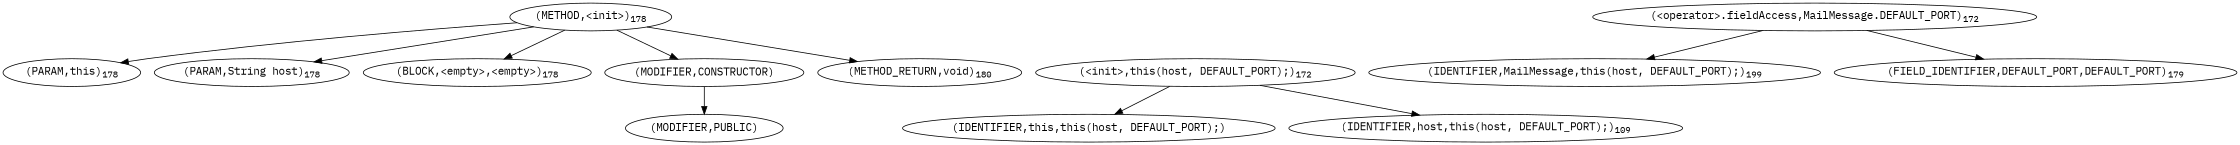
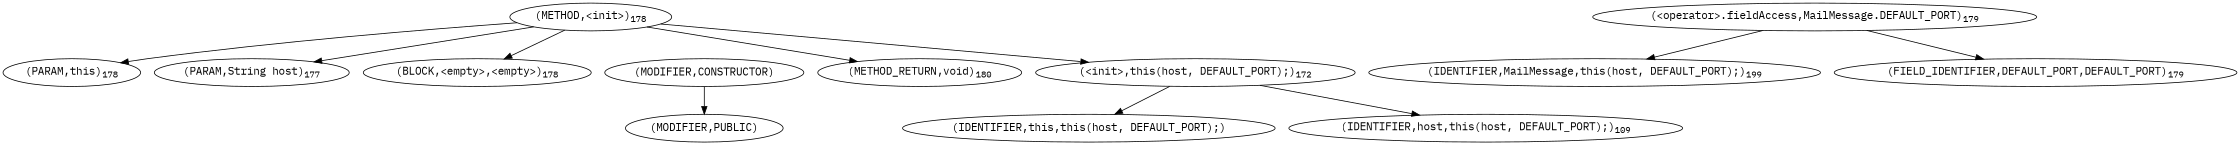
node "(<operator>.fieldAccess,MailMessage.DEFAULT_PORT)": text "172" -> "179"
edge "(METHOD,<init>)" -> "(MODIFIER,CONSTRUCTOR)": now "(METHOD,<init>)" -> "(<init>,this(host, DEFAULT_PORT);)"
node "(PARAM,String host)": text "178" -> "177"
